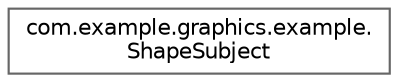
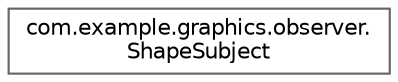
node "com.example.graphics.example. ShapeSubject": label "com.example.graphics.example. ShapeSubject" -> "com.example.graphics.observer. ShapeSubject"
